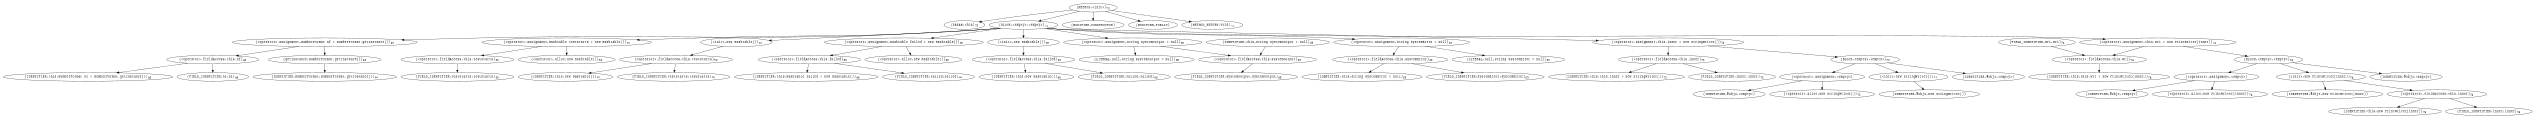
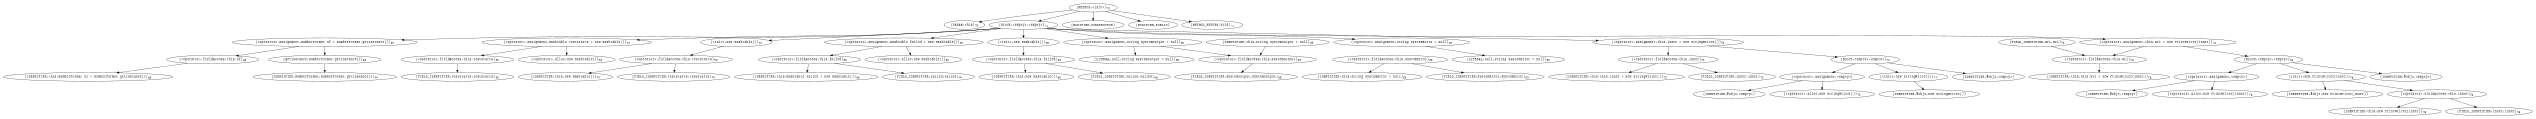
edge "(<operator>.assignment,String systemError = null)" -> "(<operator>.fieldAccess,this.systemError)": removed
node "(FIELD_IDENTIFIER,nf,nf)": removed
